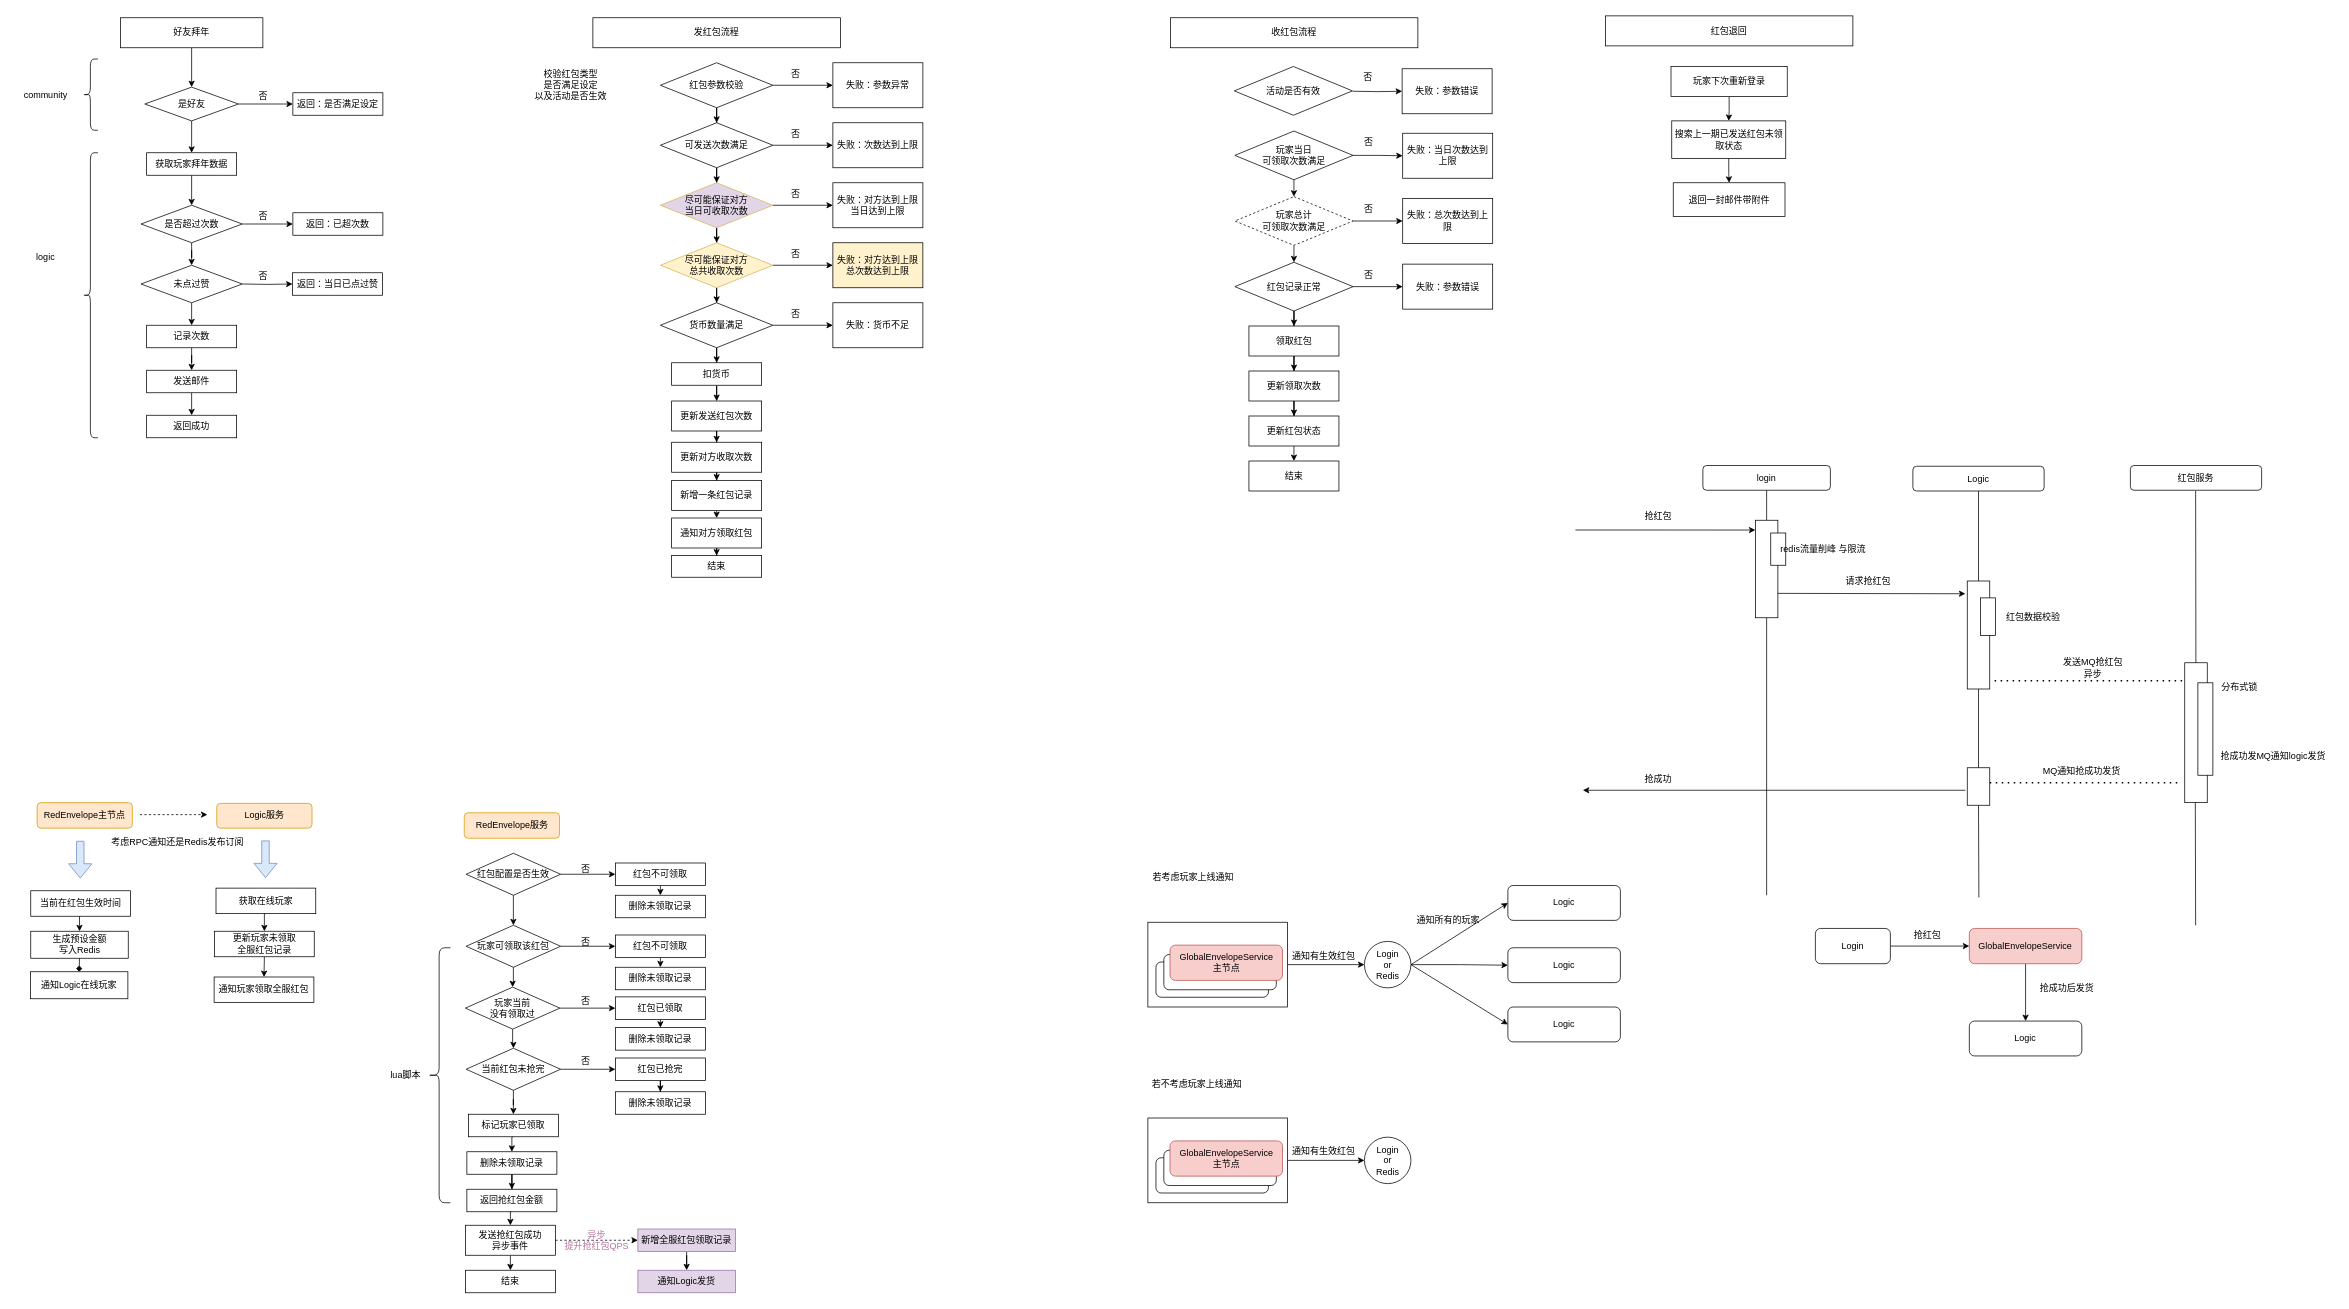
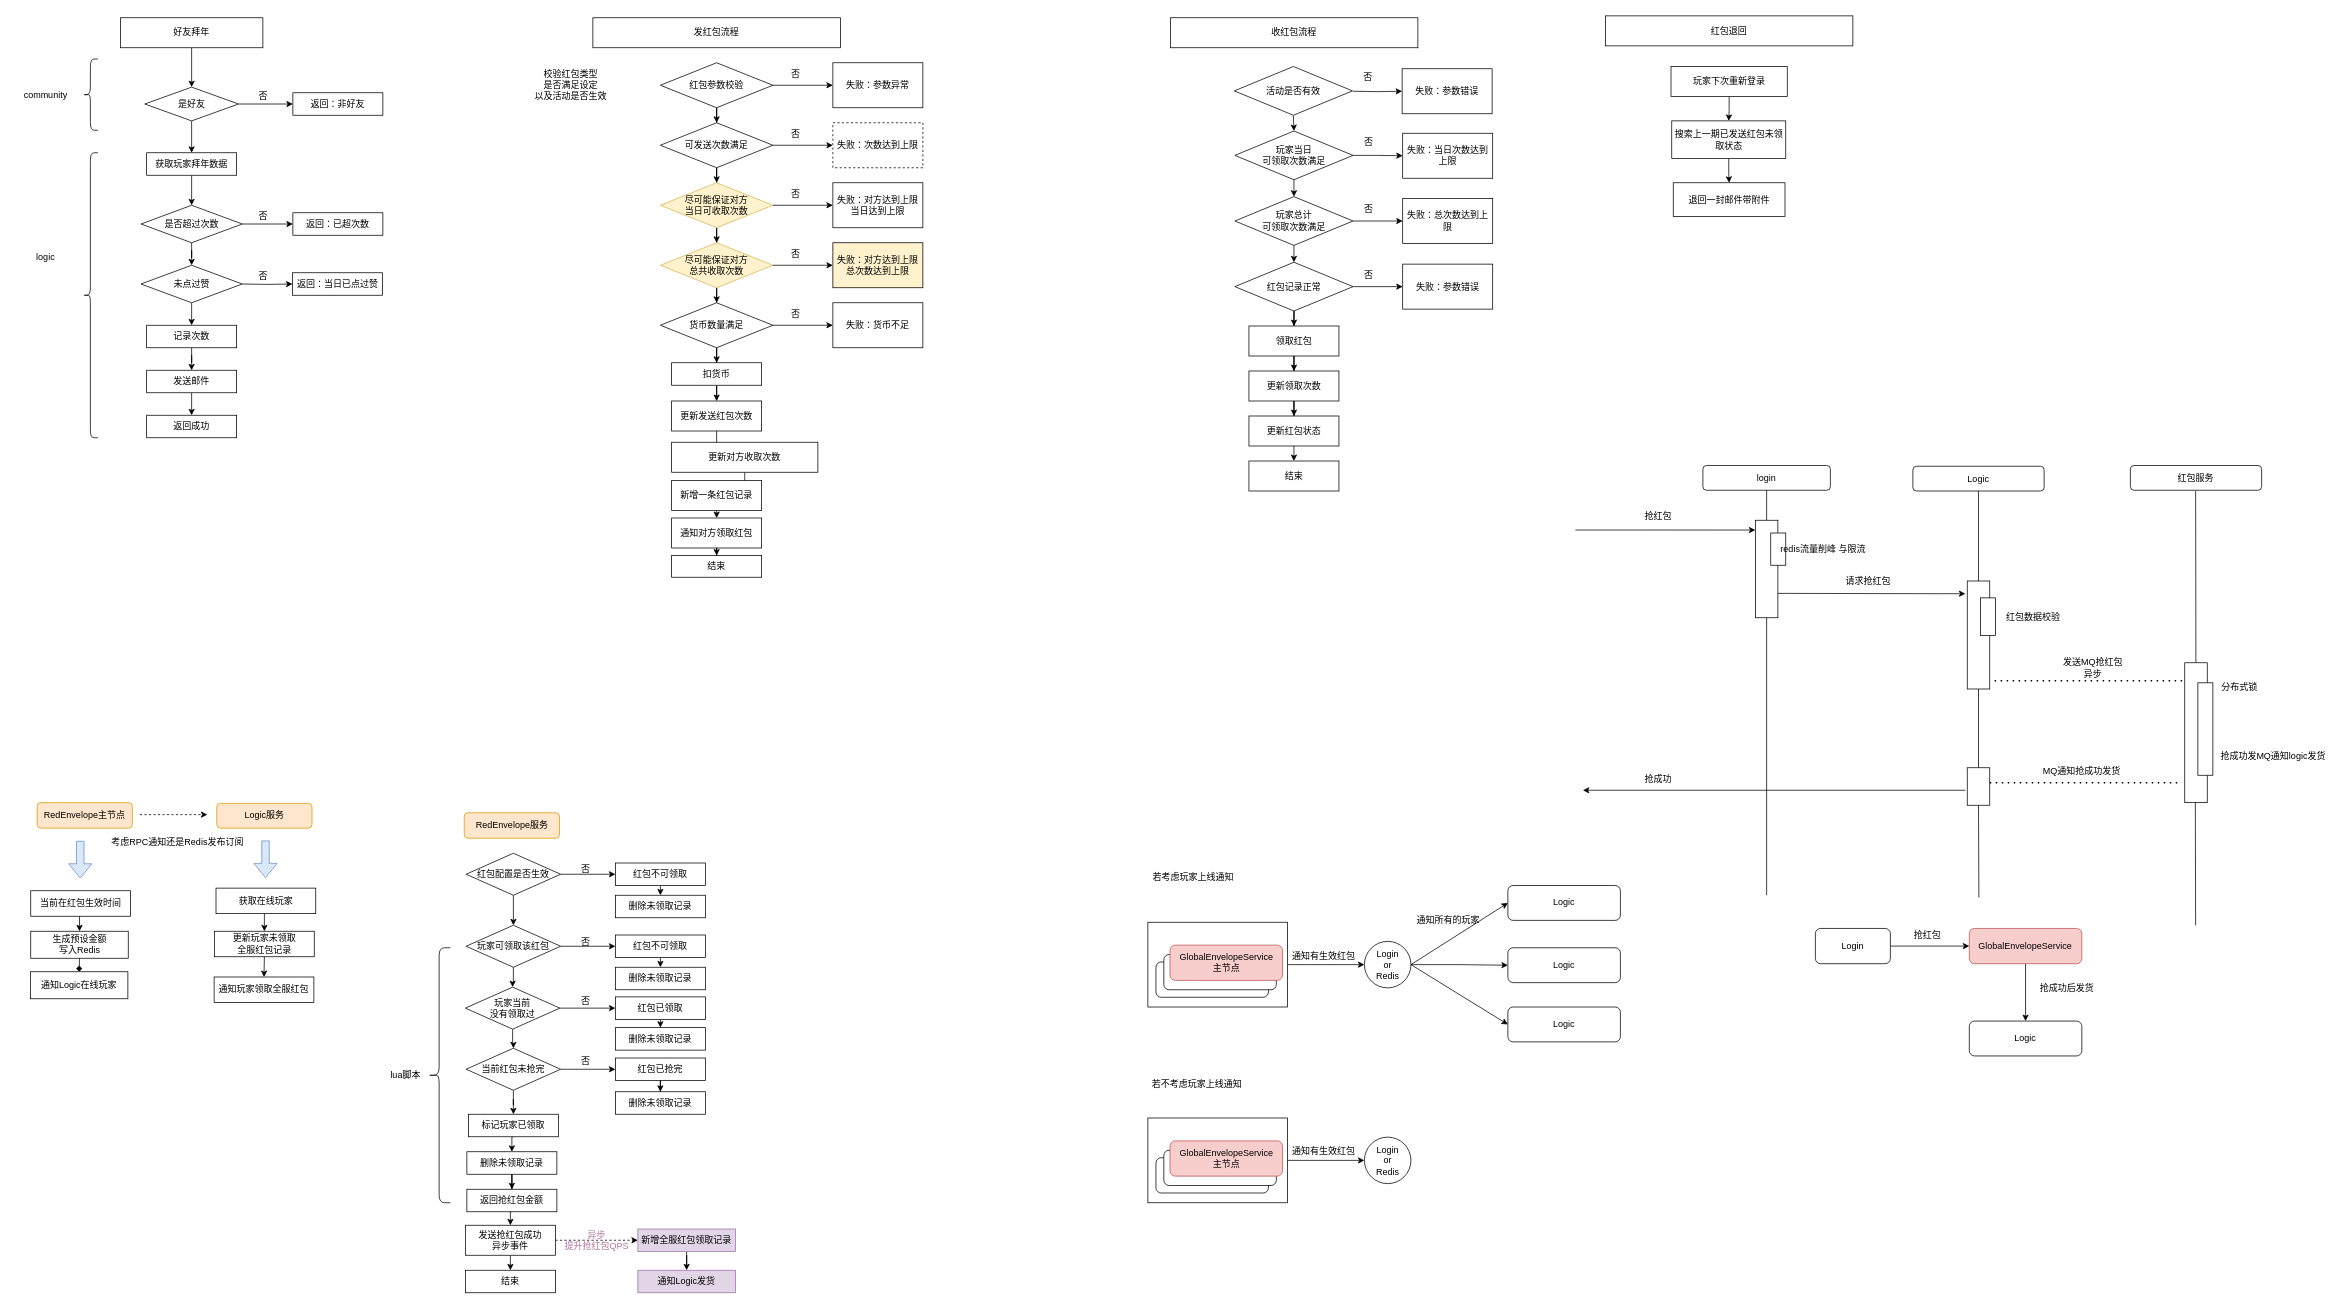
node "返回：是否满足设定": label "返回：是否满足设定" -> "返回：非好友"
edge "活动是否有效" -> "玩家当日 可领取次数满足": added
node "失败：次数达到上限": style solid -> dashed
node "尽可能保证对方 当日可收取次数": fillcolor #e1d5e7 -> #fff2cc
node "玩家总计 可领取次数满足": style dashed -> solid
node "更新对方收取次数": size 90x30 -> 146x30
